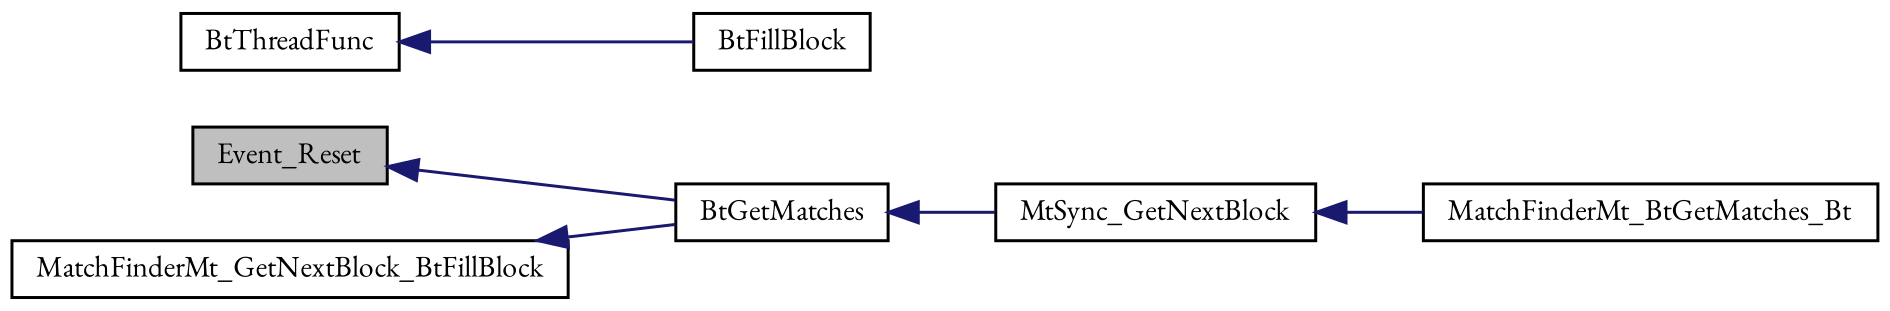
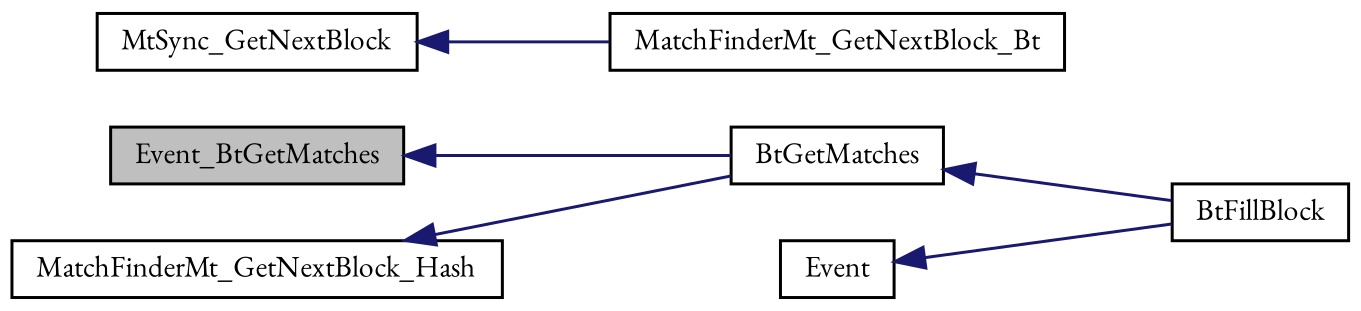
node "BtThreadFunc": label "BtThreadFunc" -> "Event"
node "Event_Reset": label "Event_Reset" -> "Event_BtGetMatches"
edge "MtSync_GetNextBlock" -> "BtGetMatches": now "BtFillBlock" -> "BtGetMatches"
node "MatchFinderMt_BtGetMatches_Bt": label "MatchFinderMt_BtGetMatches_Bt" -> "MatchFinderMt_GetNextBlock_Bt"
node "MatchFinderMt_GetNextBlock_BtFillBlock": label "MatchFinderMt_GetNextBlock_BtFillBlock" -> "MatchFinderMt_GetNextBlock_Hash"
